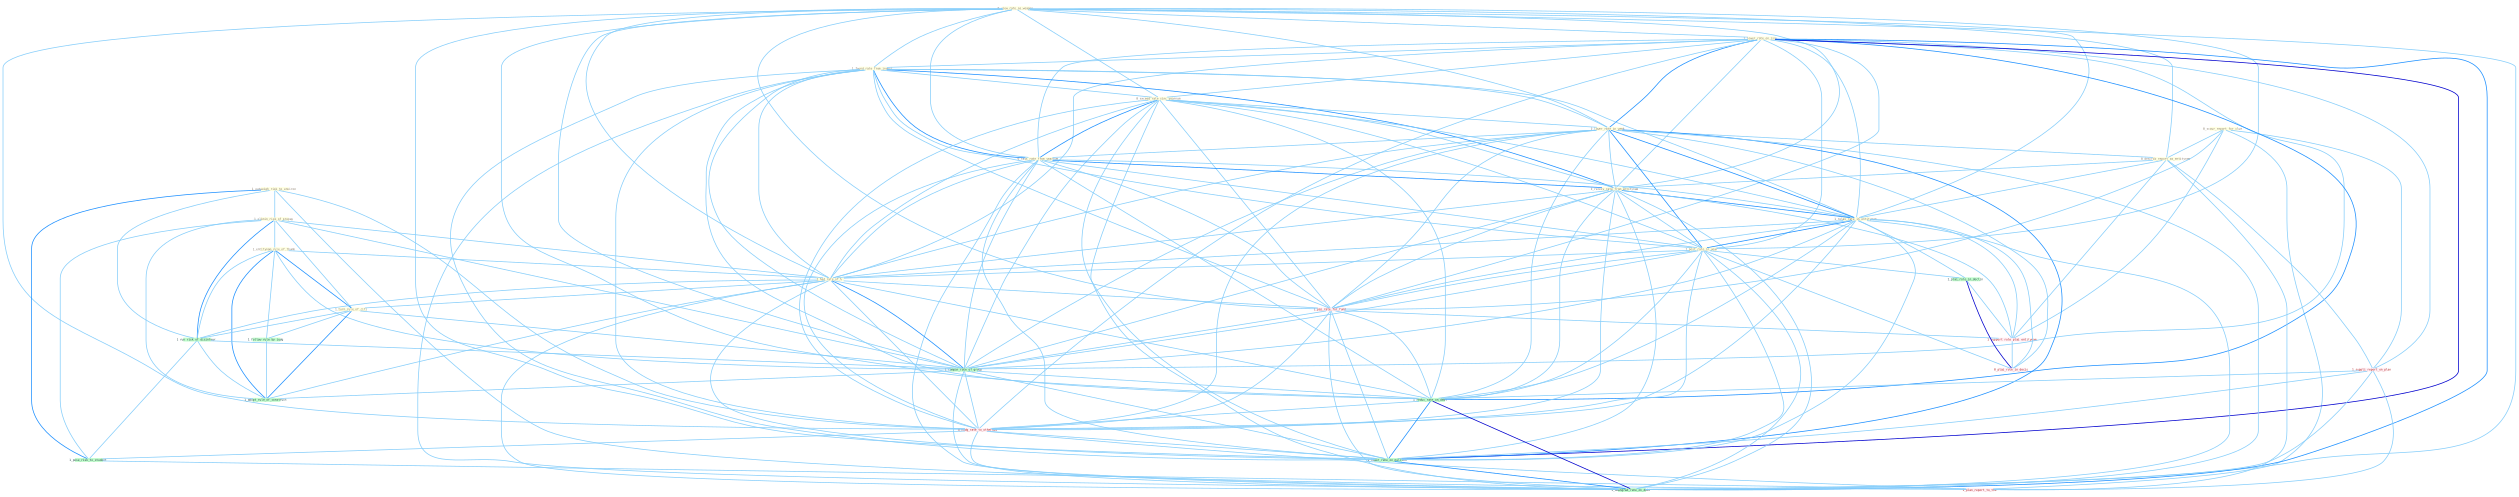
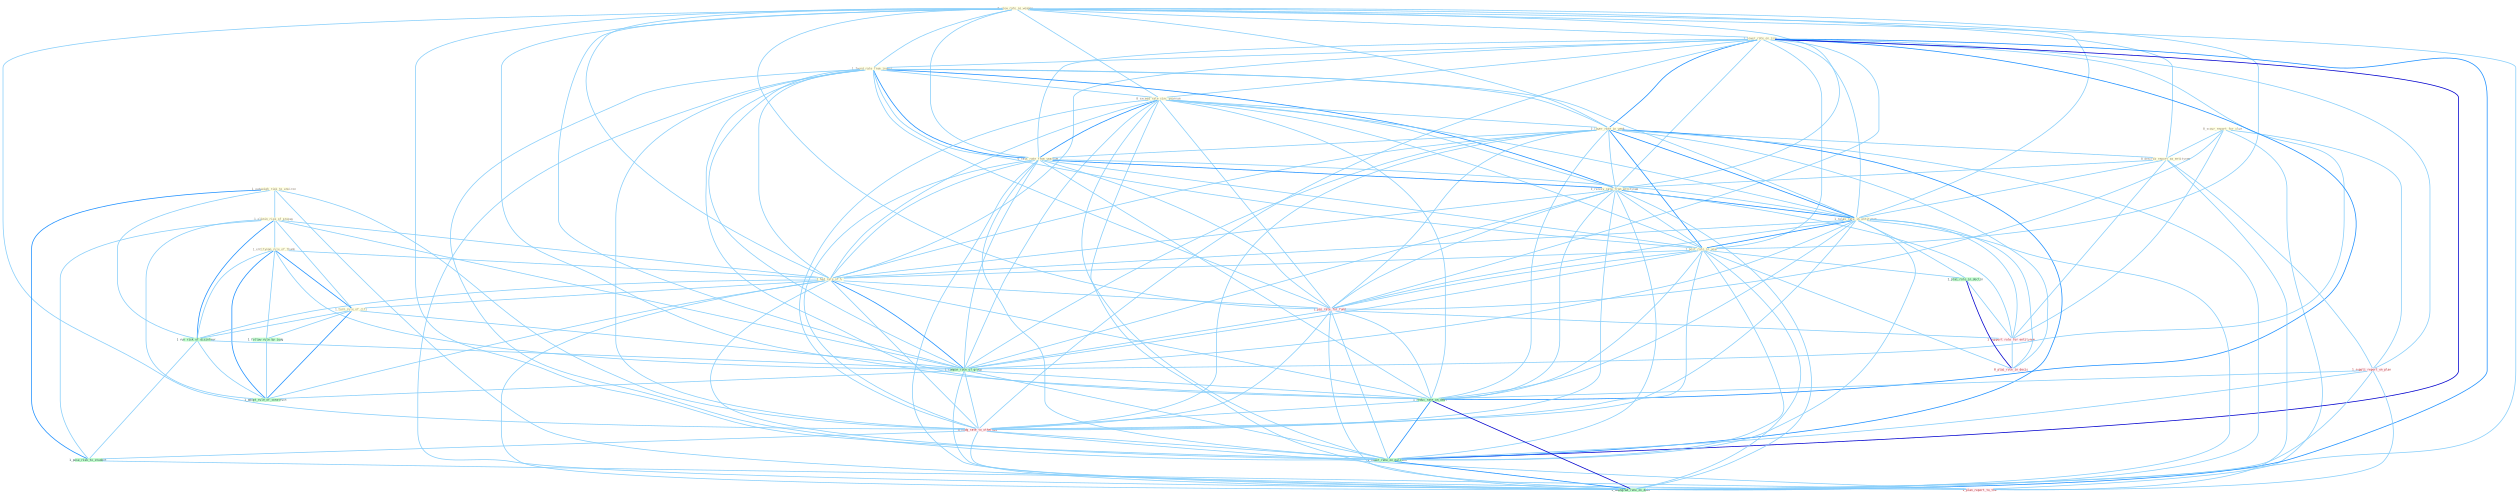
node "1_support_role_plai_entitynam": label "1_support_role_plai_entitynam" -> "1_support_role_for_entitynam"
